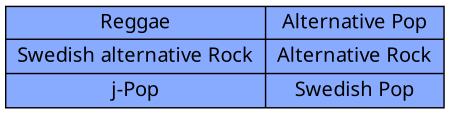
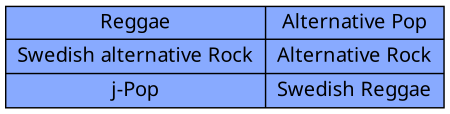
node "Reggae": text "Swedish Pop" -> "Swedish Reggae"
